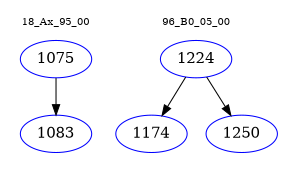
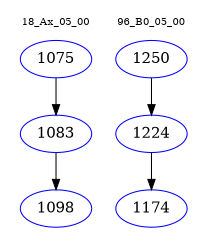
cluster "18_Ax_95_00": label "18_Ax_95_00" -> "18_Ax_05_00"
edge "1224" -> "1250": reversed
node "1098": added
